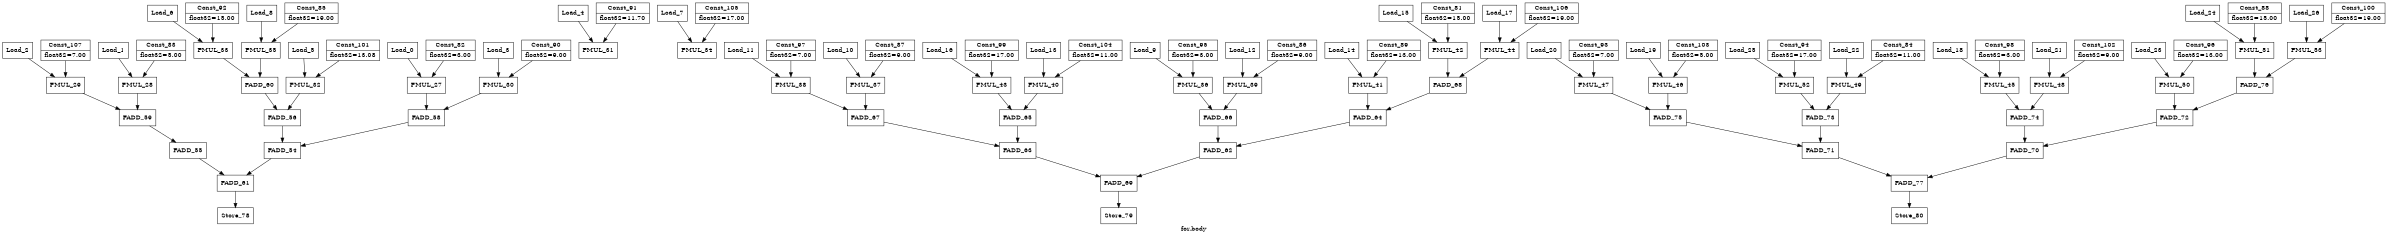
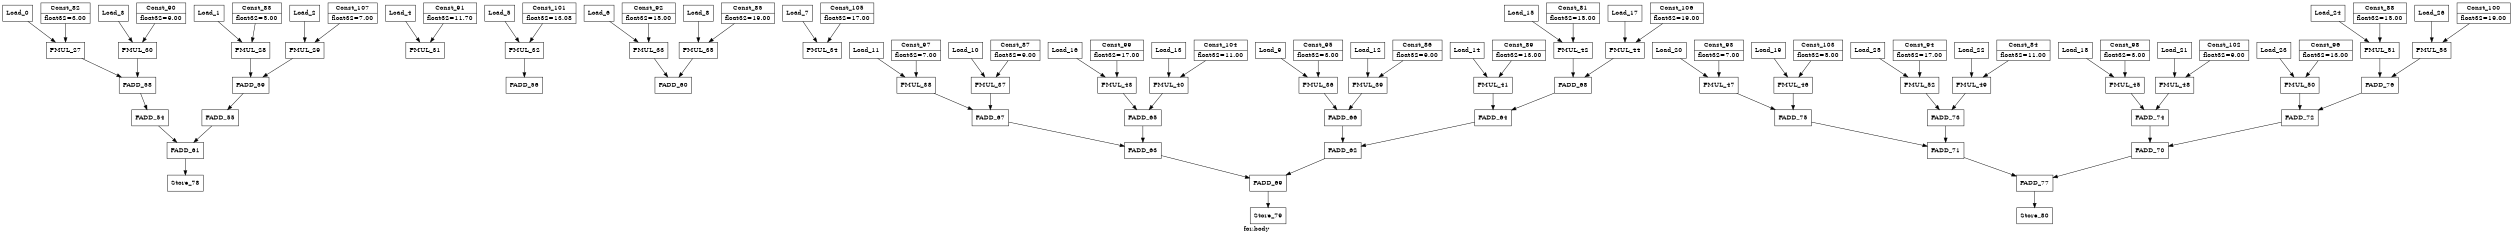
edge "FADD_60" -> "FADD_56": removed
edge "FADD_56" -> "FADD_54": removed
